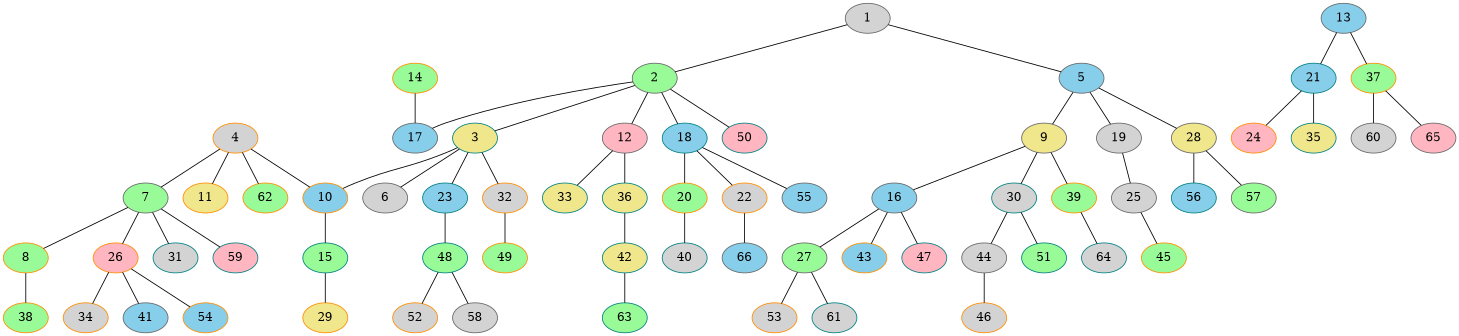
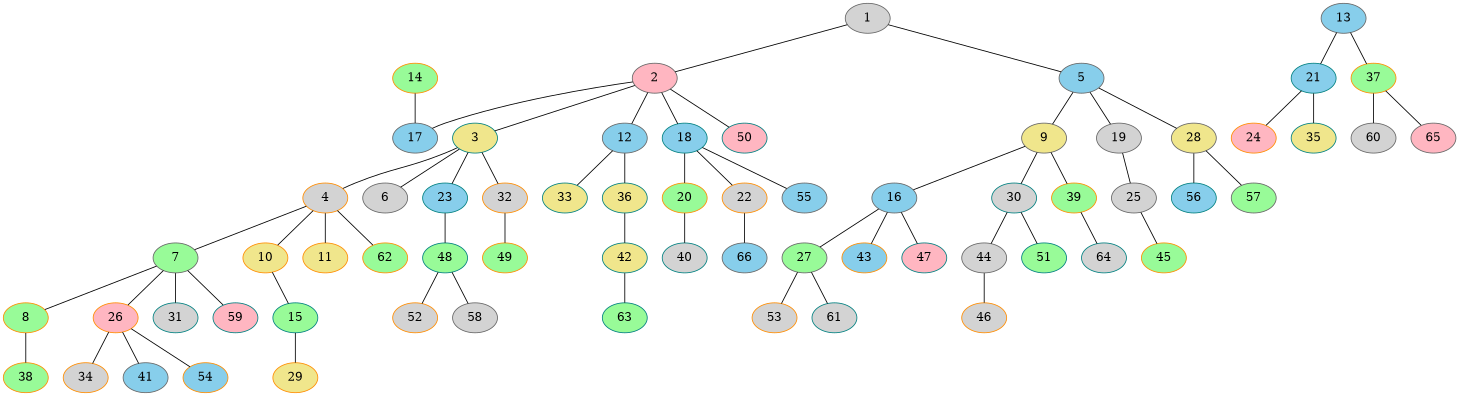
node "2": fillcolor palegreen -> lightpink
node "12": fillcolor lightpink -> skyblue
edge "3" -- "10": now "3" -- "4"
node "10": fillcolor skyblue -> khaki
